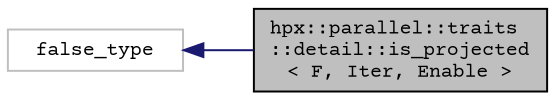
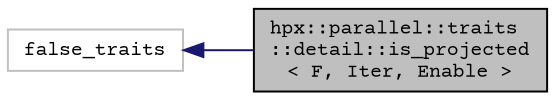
node "false_type": label "false_type" -> "false_traits"
